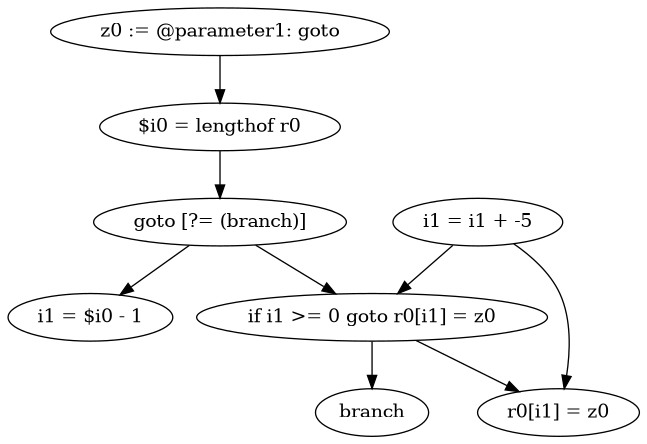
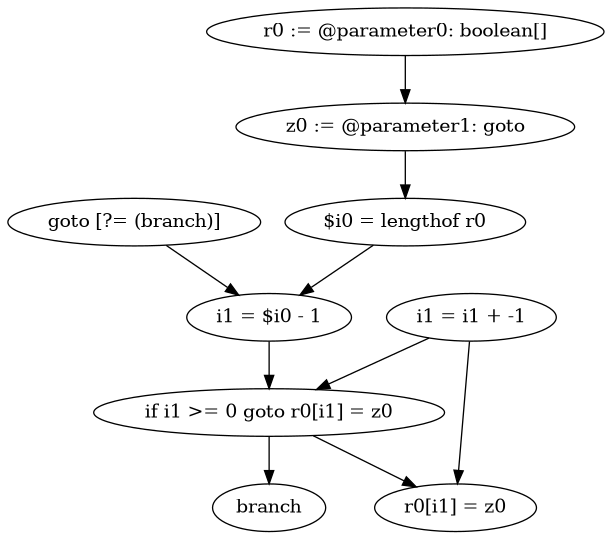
node "r0 := @parameter0: boolean[]": added
edge "$i0 = lengthof r0" -> "goto [?= (branch)]": now "$i0 = lengthof r0" -> "i1 = $i0 - 1"
node "i1 = i1 + -5": label "i1 = i1 + -5" -> "i1 = i1 + -1"
edge "goto [?= (branch)]" -> "if i1 >= 0 goto r0[i1] = z0": now "i1 = $i0 - 1" -> "if i1 >= 0 goto r0[i1] = z0"
